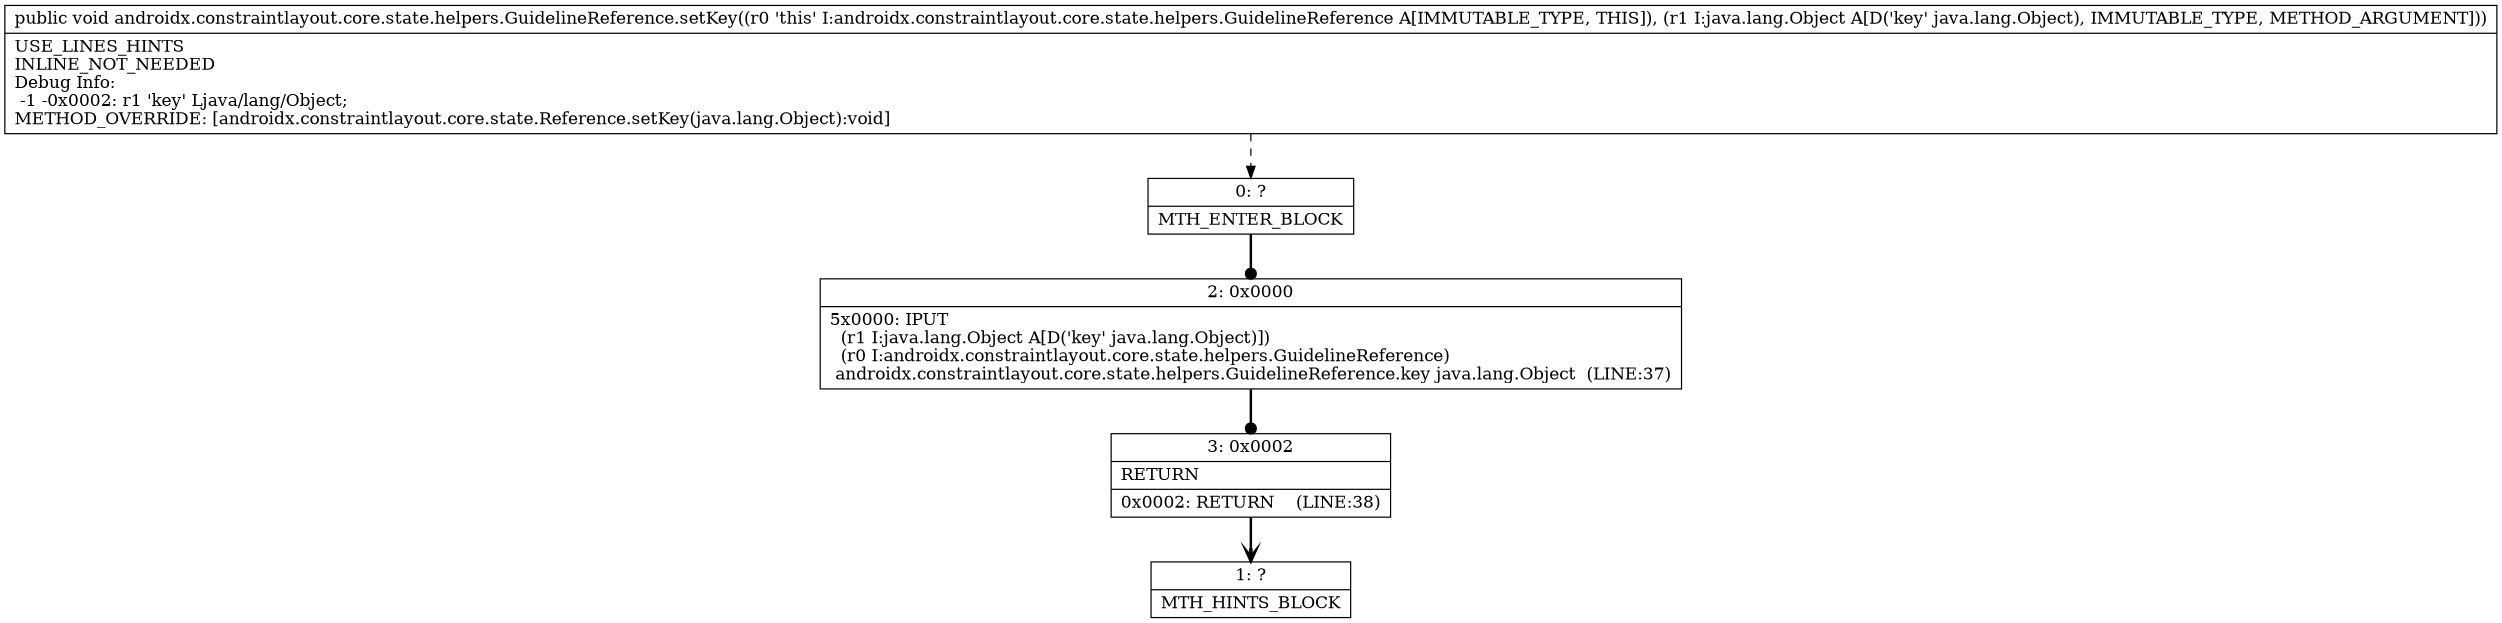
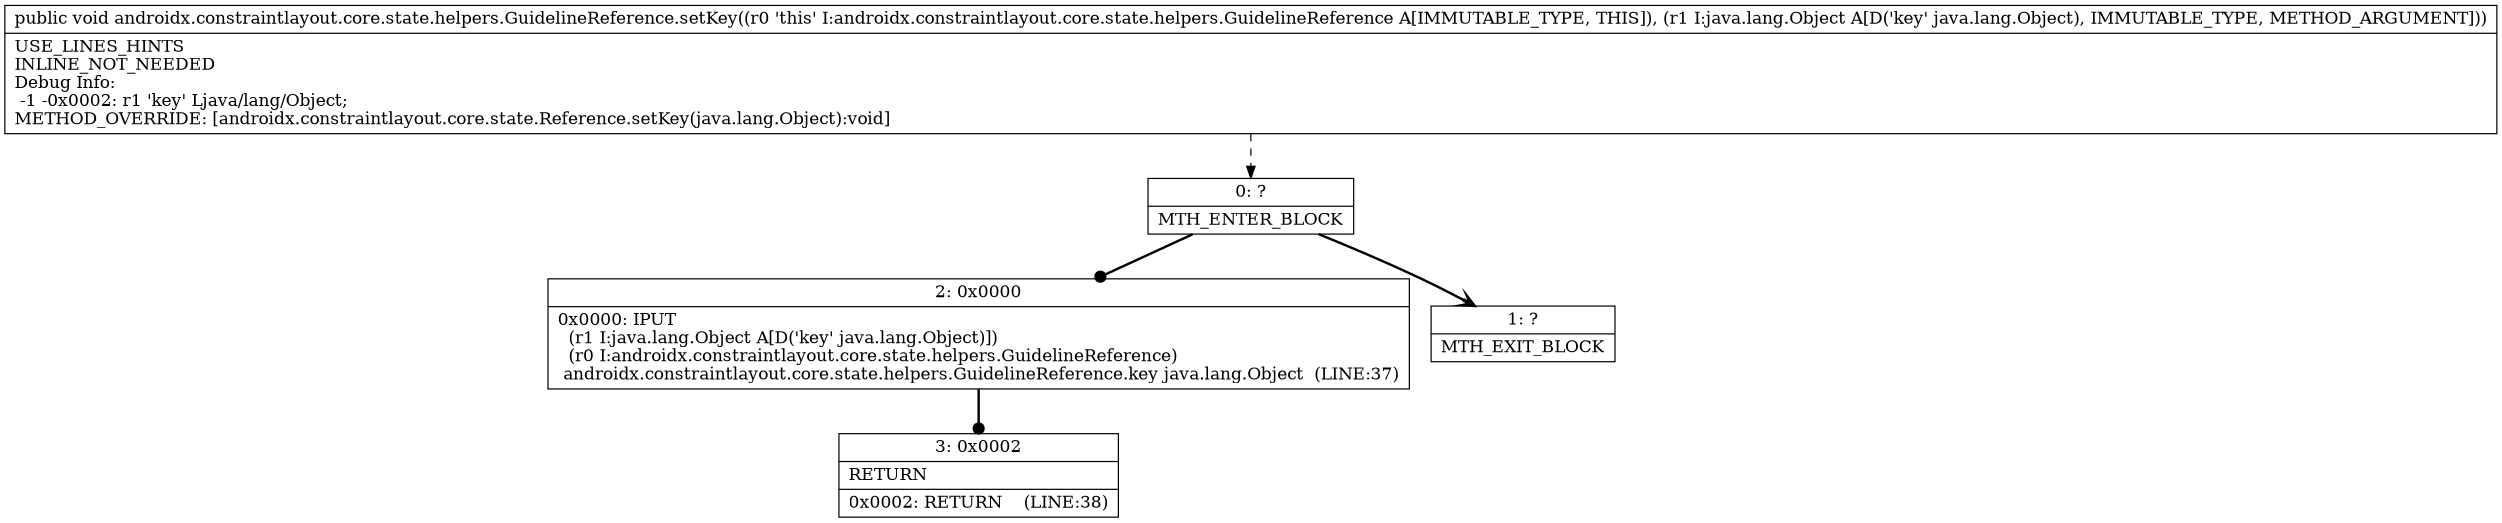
node "2: 0x0000": text "5x0000: IPUT" -> "0x0000: IPUT"
edge "3: 0x0002" -> "1: ?": now "0: ?" -> "1: ?"
node "1: ?": text "MTH_HINTS_BLOCK" -> "MTH_EXIT_BLOCK"
